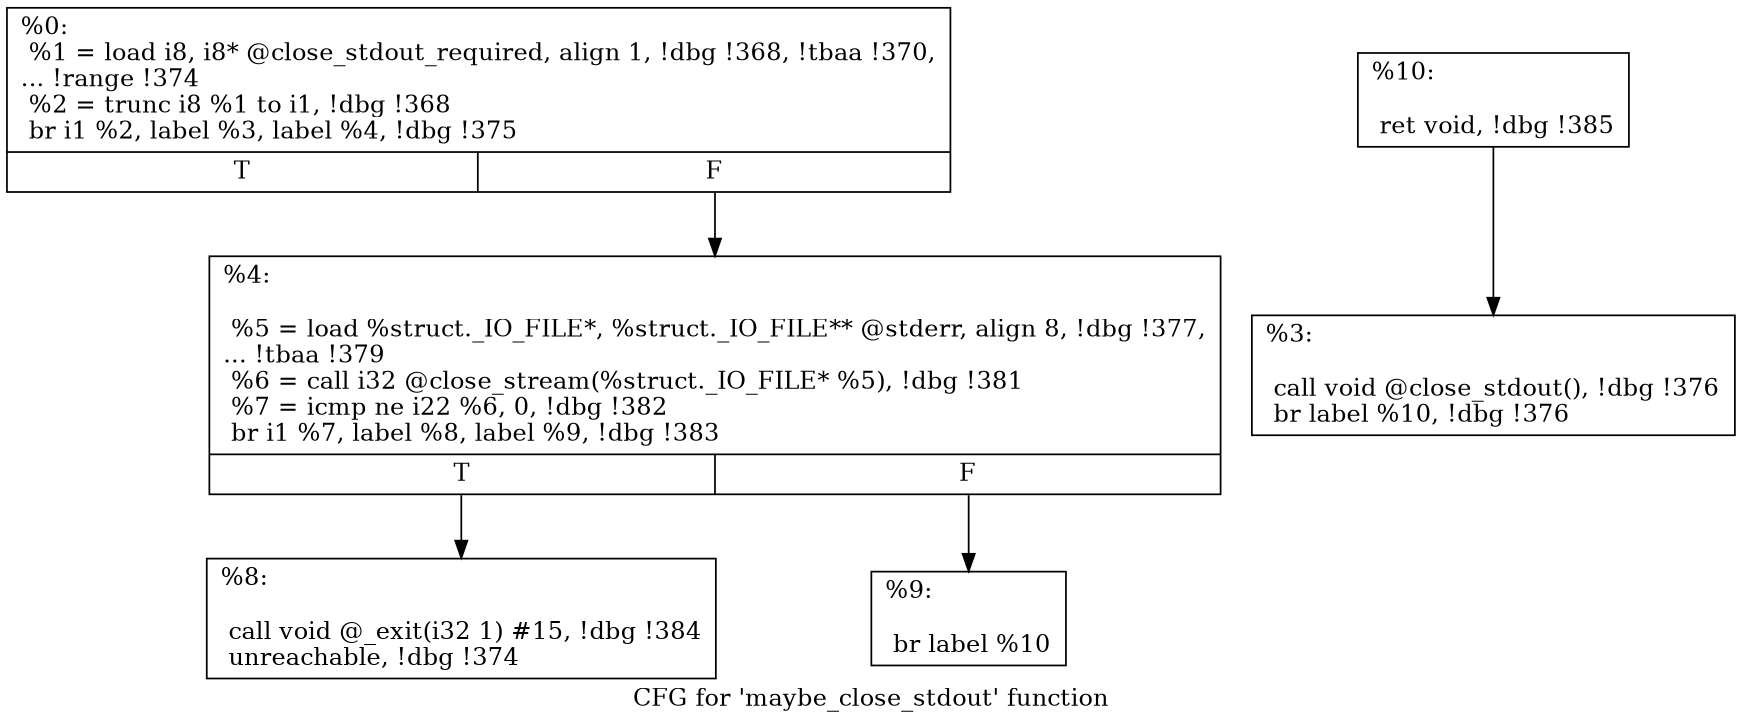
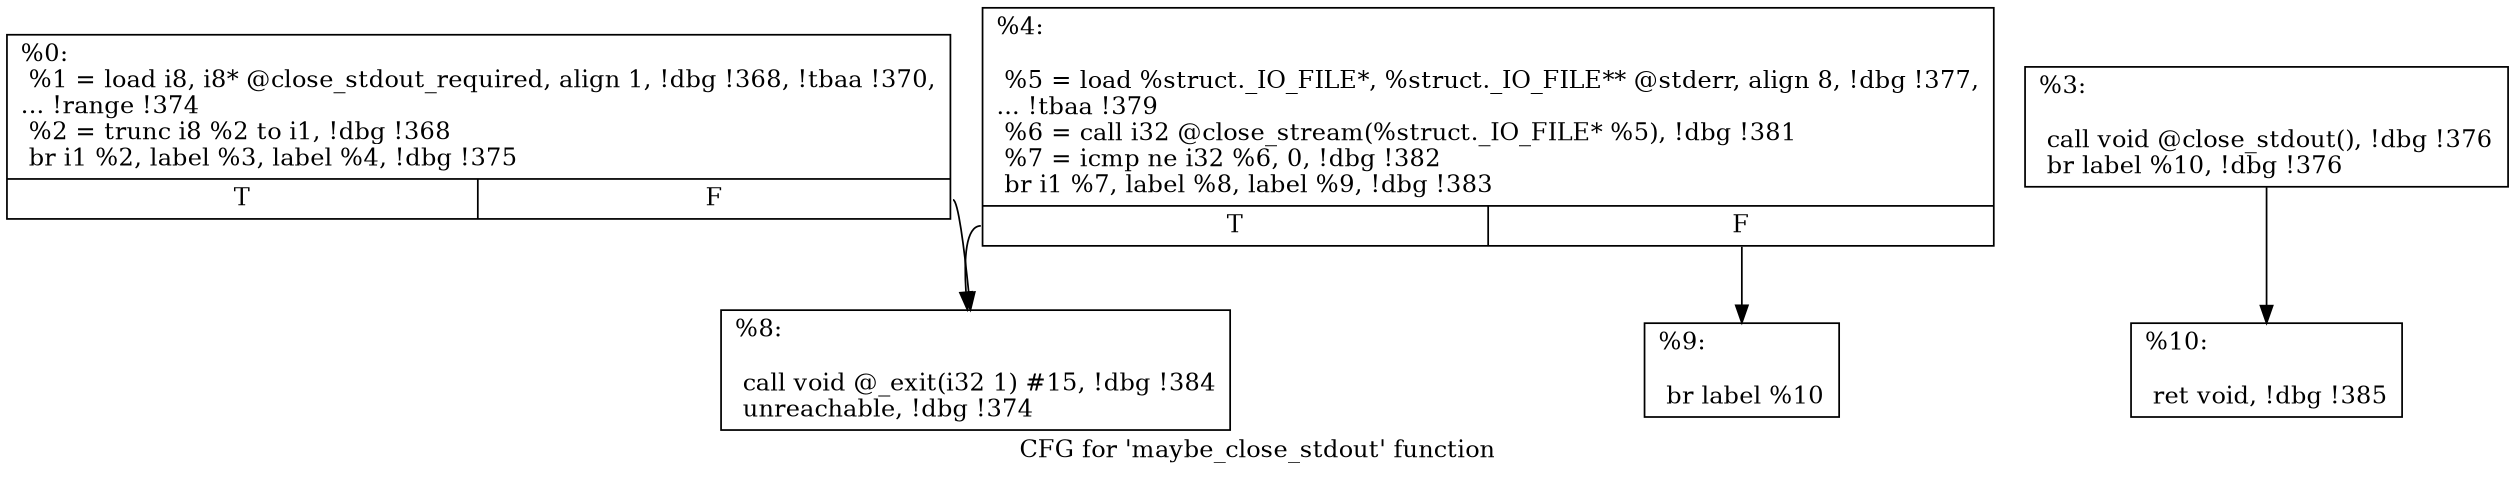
node "%0:": text "%2 = trunc i8 %1 to i1, !dbg !368" -> "%2 = trunc i8 %2 to i1, !dbg !368"
edge "%0:" -> "%4:": now "%0:" -> "%8:"
edge "%10:" -> "%3:": reversed
node "%4:": text "%7 = icmp ne i22 %6, 0, !dbg !382" -> "%7 = icmp ne i32 %6, 0, !dbg !382"
